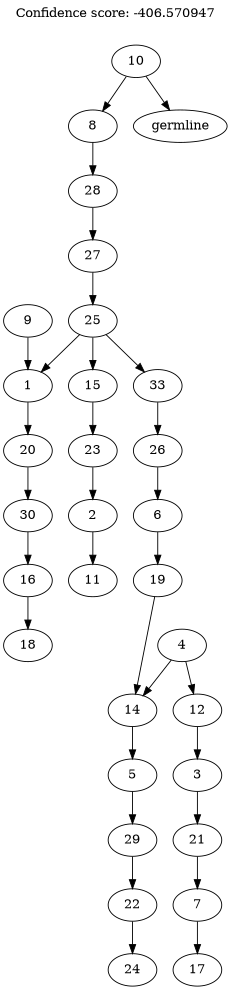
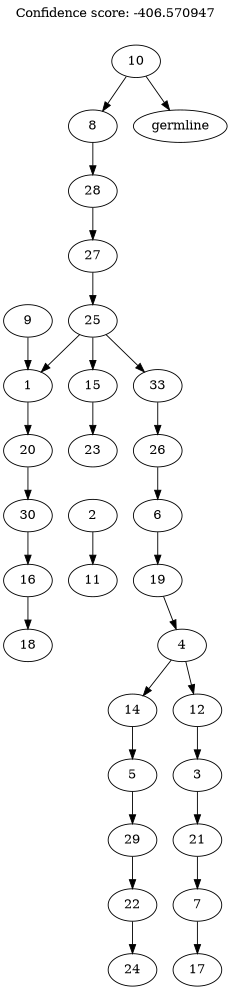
edge "23" -> "2": removed
edge "19" -> "14": now "19" -> "4"
